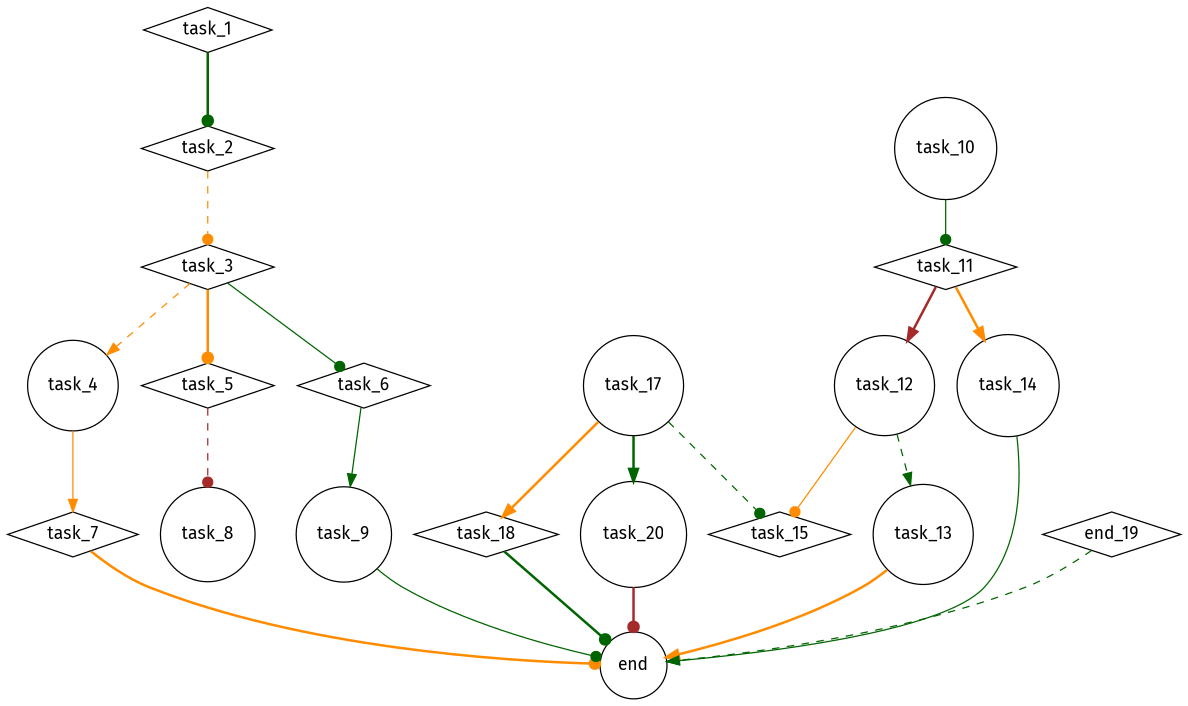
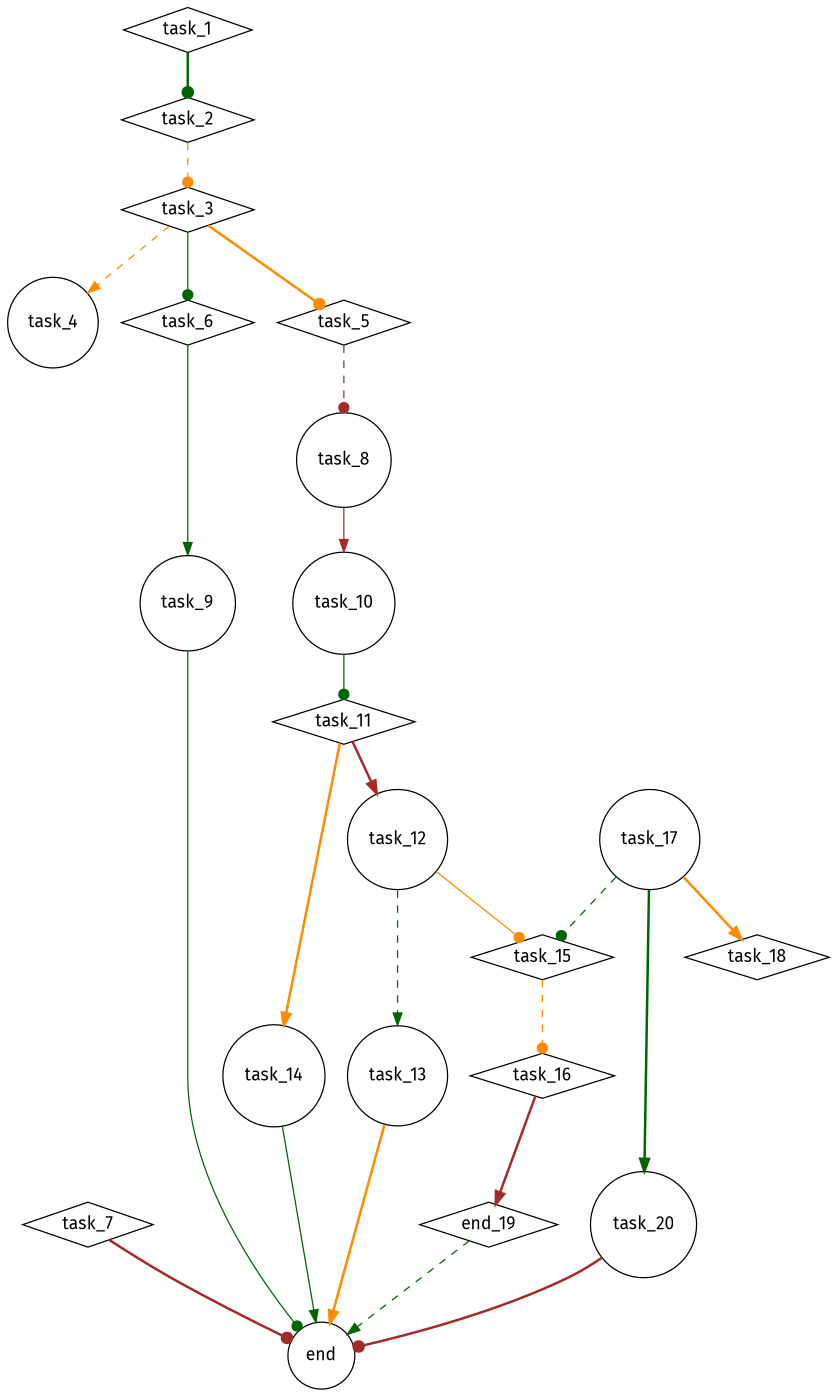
edge "task_4" -> "task_7": removed
edge "task_8" -> "task_10": added
edge "task_18" -> "end": removed
edge "task_7" -> "end": color darkorange -> brown
node "task_16": added
